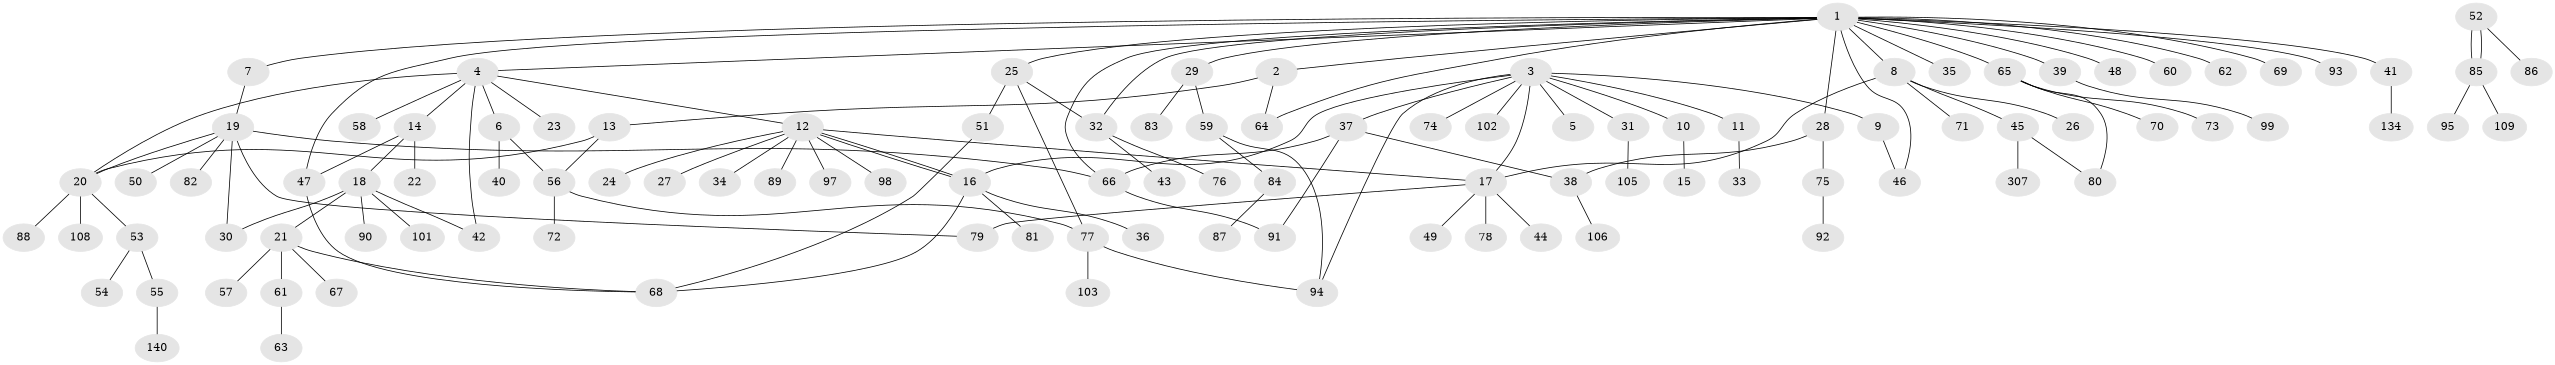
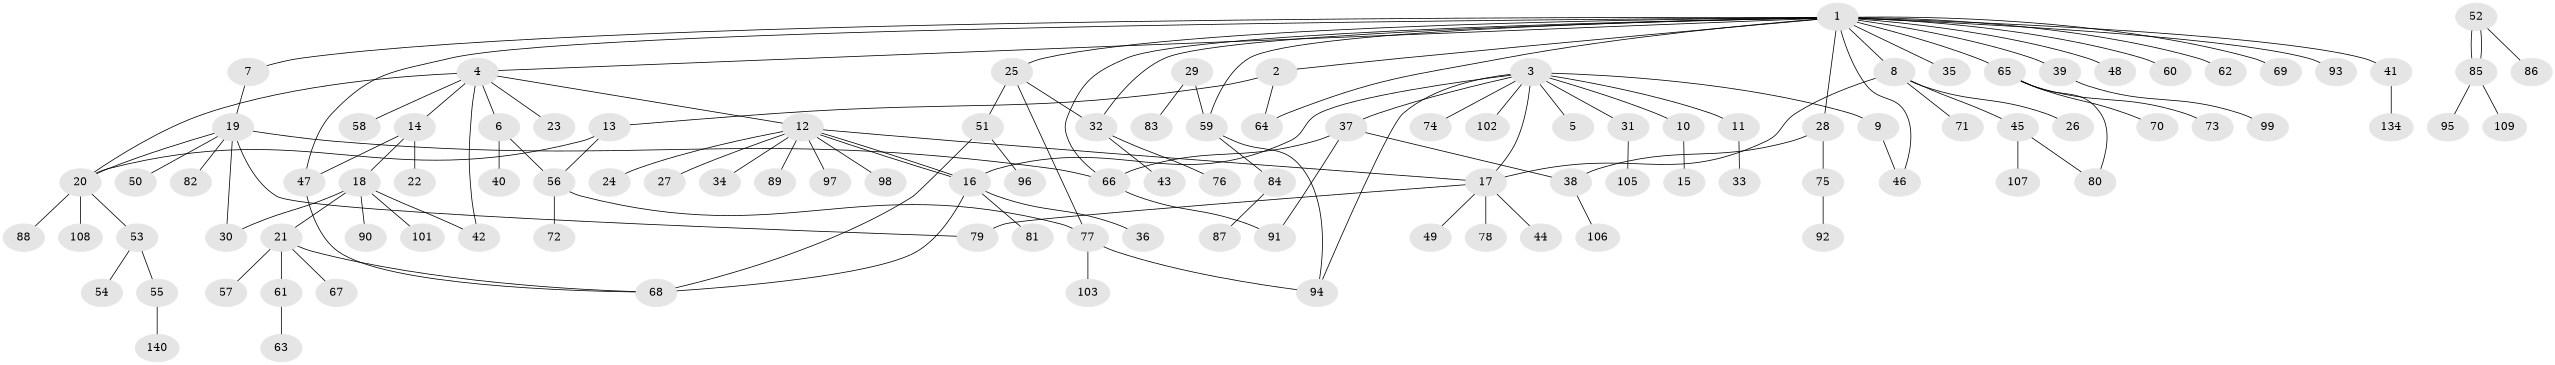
edge "1" -- "29": now "1" -- "59"
node "96": added
node "307": label "307" -> "107"
